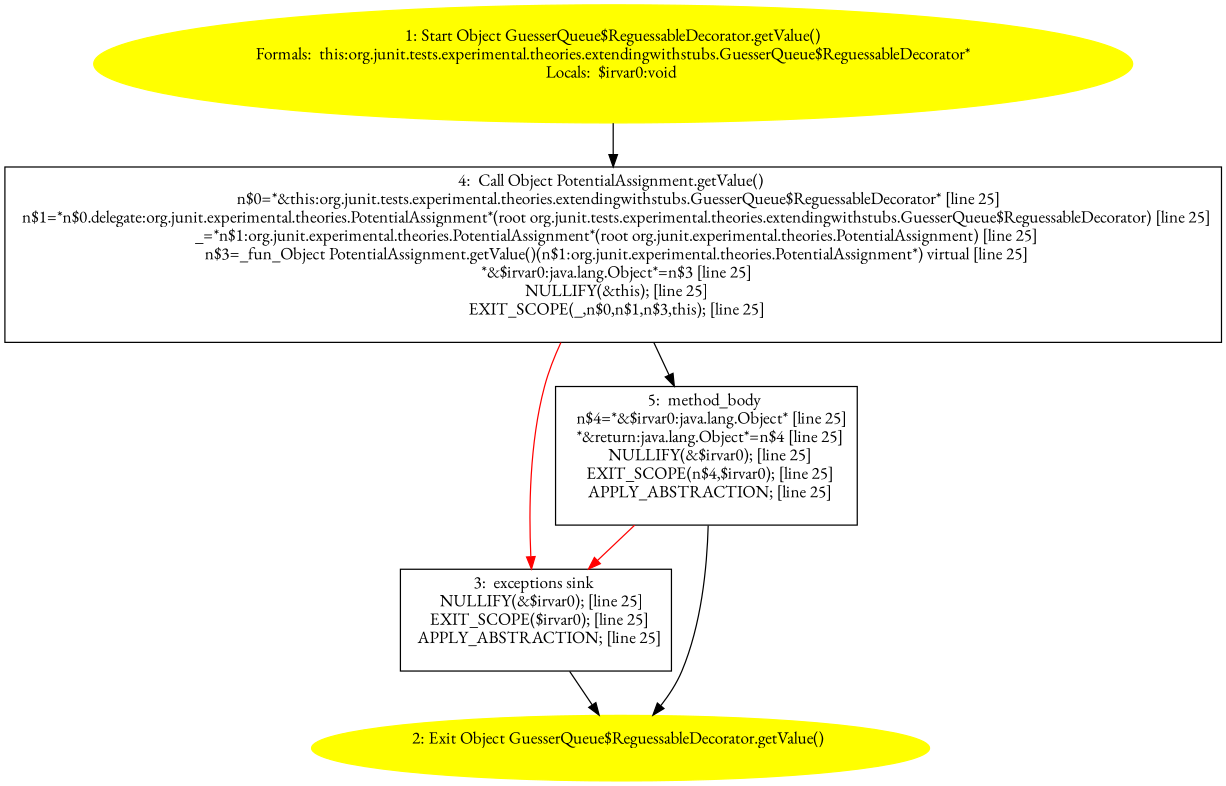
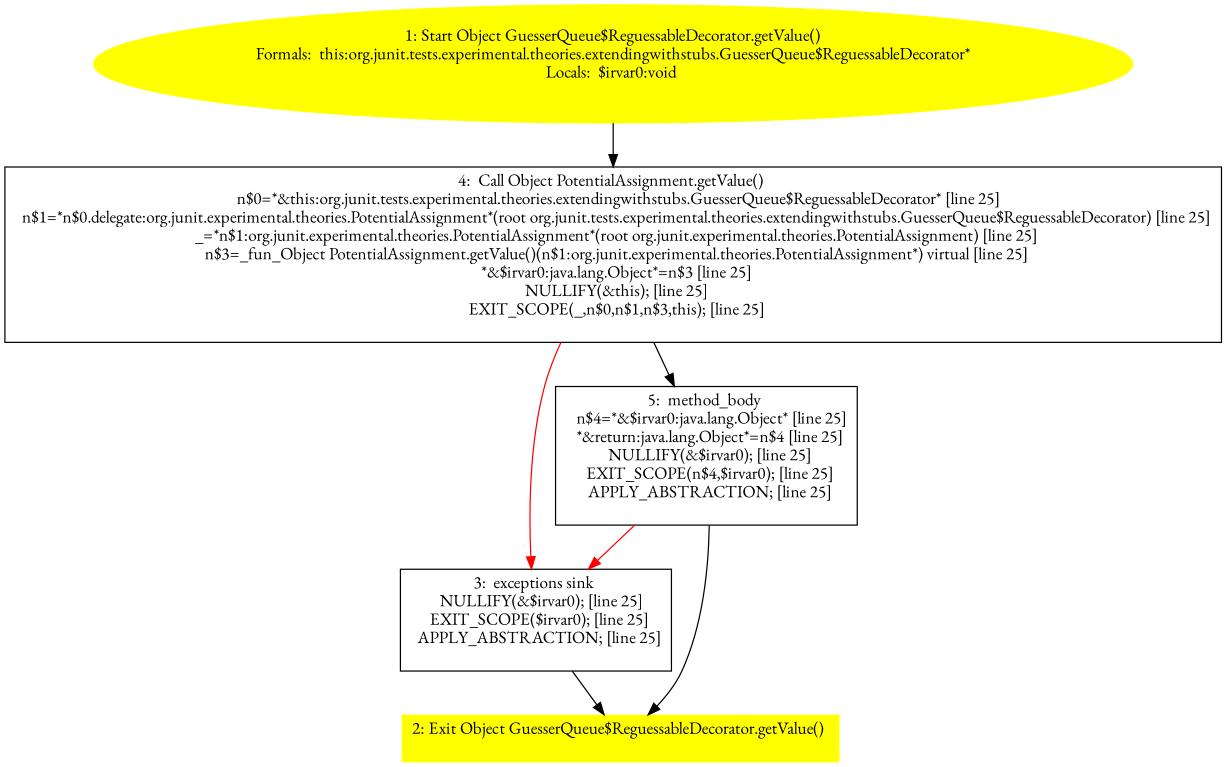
node "2: Exit Object GuesserQueue$ReguessableDecorator.getValue()": shape ellipse -> box
